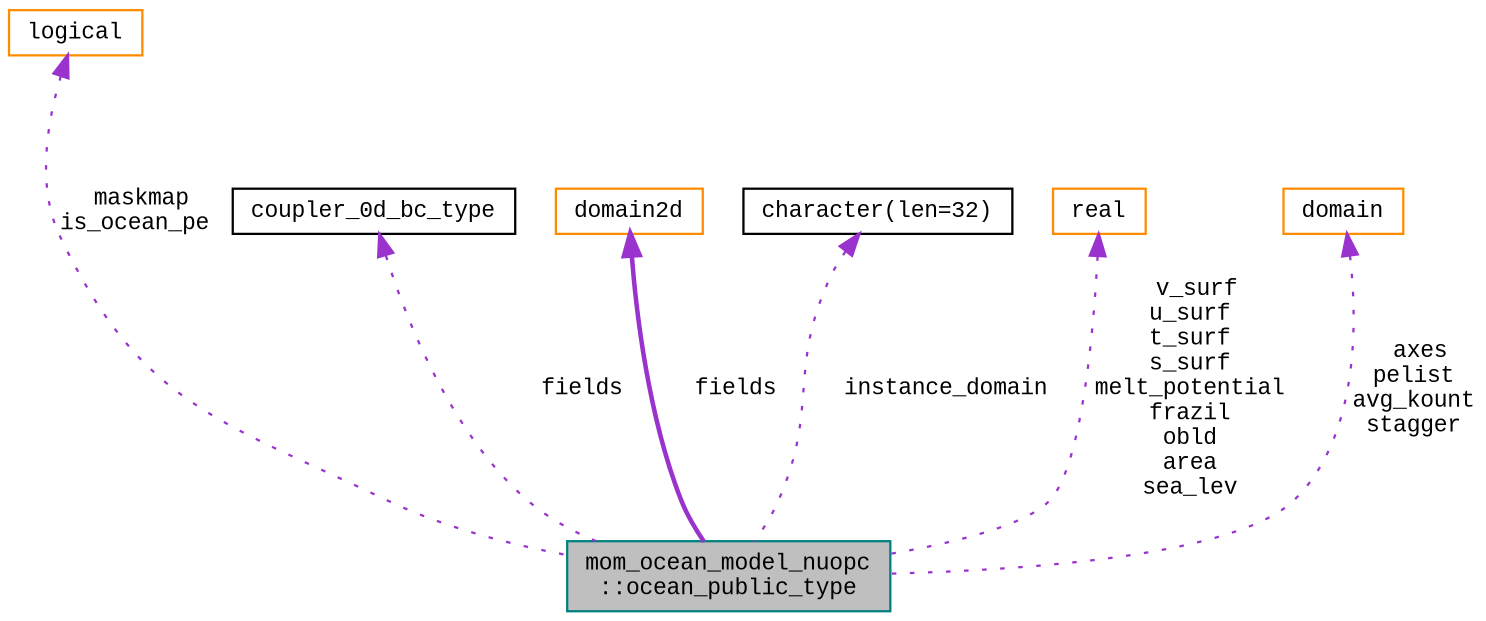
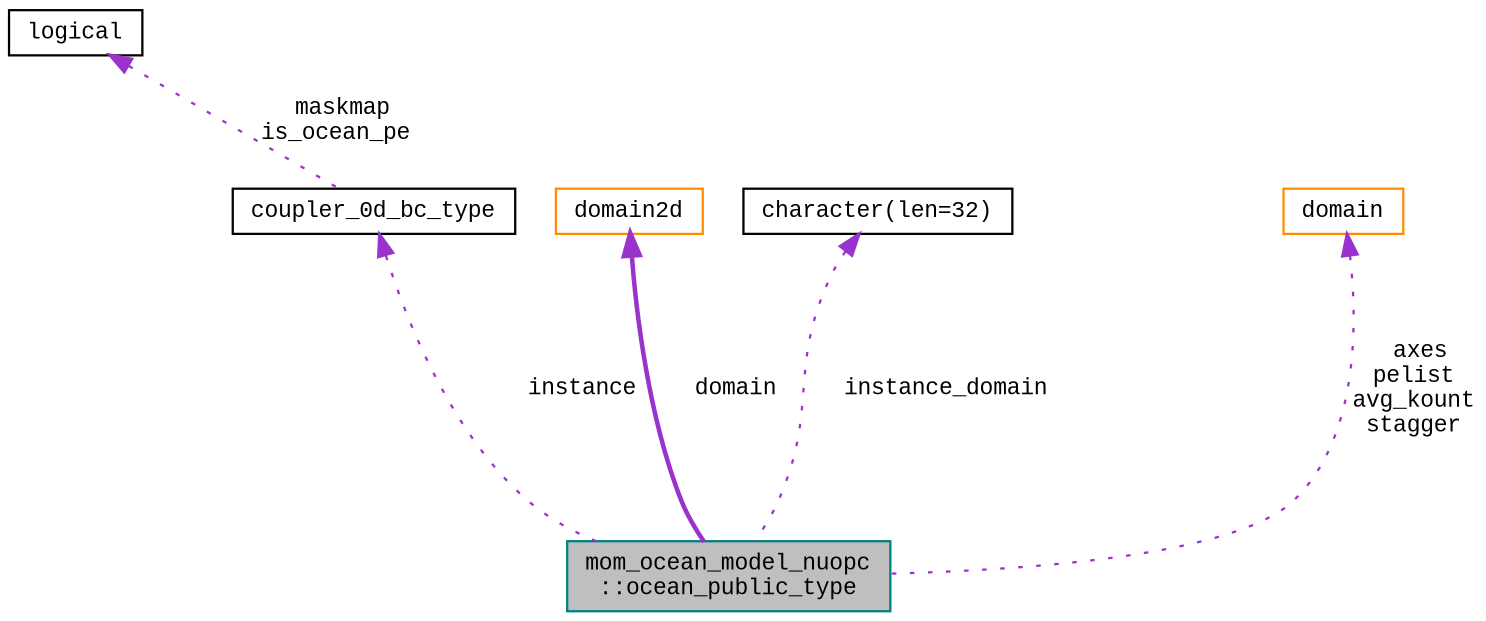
node "logical": color darkorange -> black
node "real": removed
edge "mom_ocean_model_nuopc ::ocean_public_type" -> "coupler_0d_bc_type": label " fields" -> " instance"
edge "mom_ocean_model_nuopc ::ocean_public_type" -> "domain2d": label " fields" -> " domain"
edge "mom_ocean_model_nuopc ::ocean_public_type" -> "logical": now "coupler_0d_bc_type" -> "logical"
